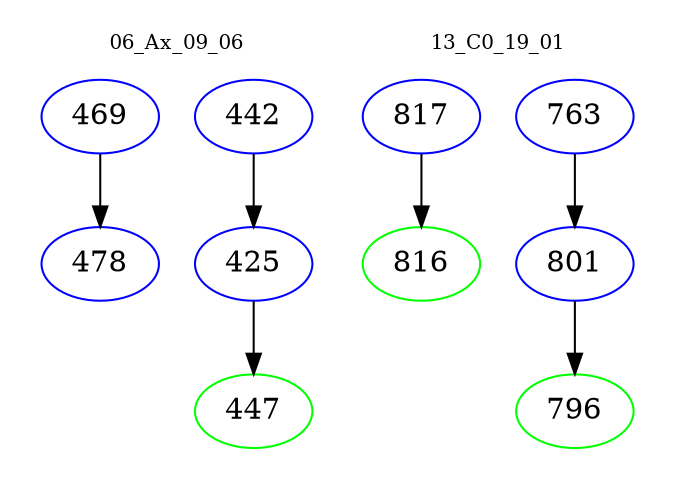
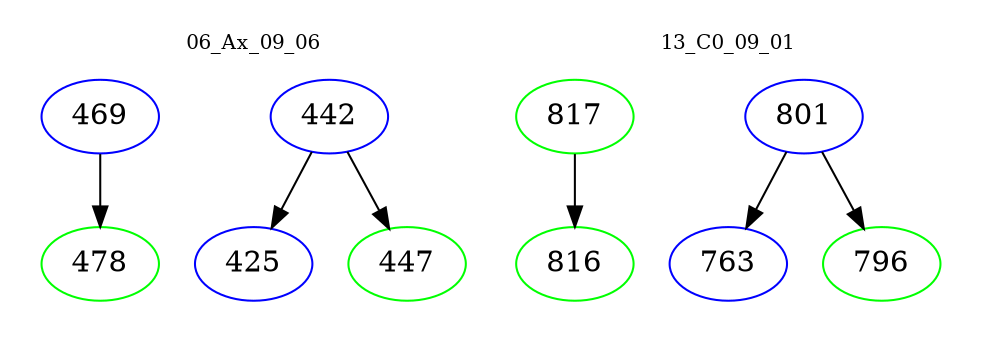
cluster "13_C0_19_01": label "13_C0_19_01" -> "13_C0_09_01"
node "817": color blue -> green
edge "763" -> "801": reversed
node "478": color blue -> green
edge "425" -> "447": now "442" -> "447"
